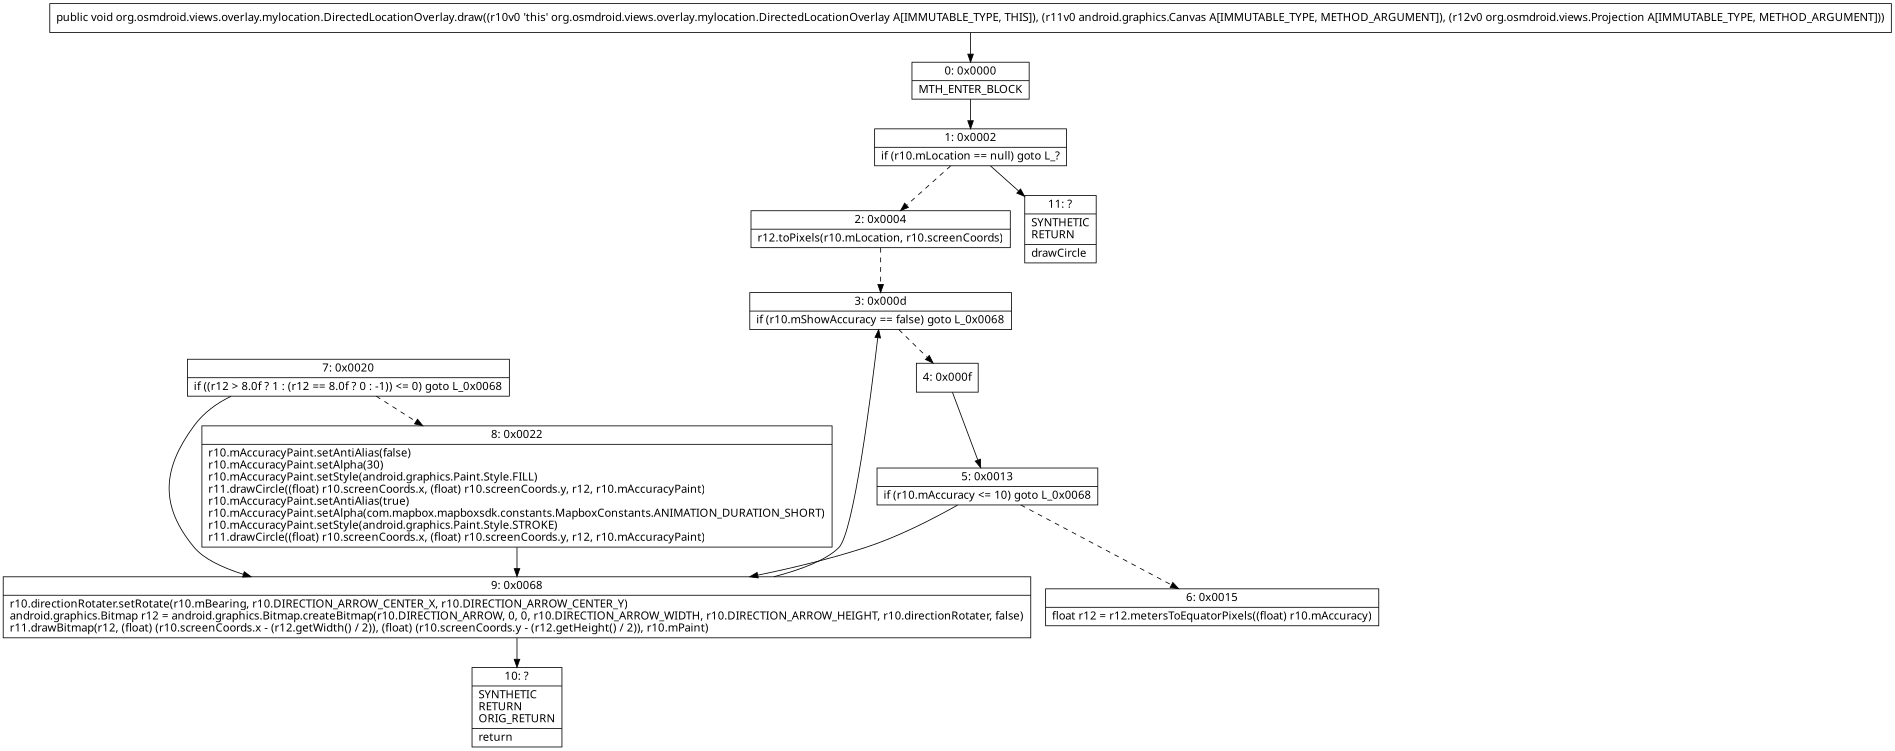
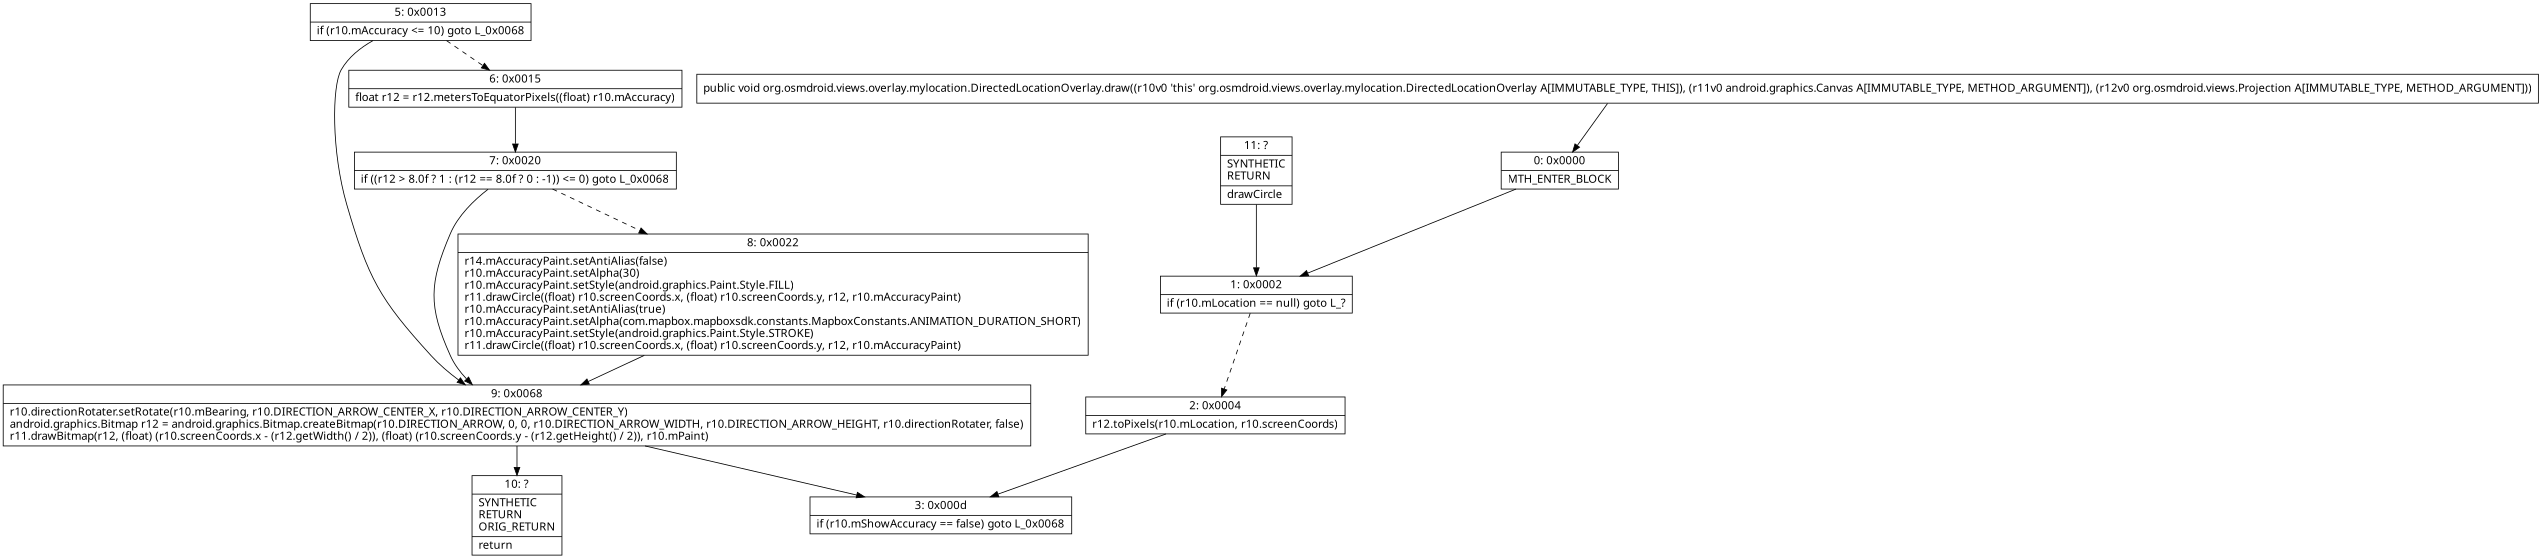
edge "6: 0x0015" -> "7: 0x0020": added
edge "1: 0x0002" -> "11: ?": reversed
edge "2: 0x0004" -> "3: 0x000d": style dashed -> solid
node "4: 0x000f": removed
node "8: 0x0022": text "r10.mAccuracyPaint.setAntiAlias(false)" -> "r14.mAccuracyPaint.setAntiAlias(false)"
